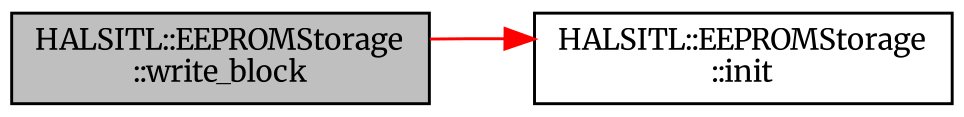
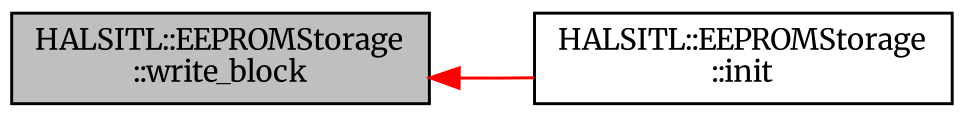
edge "HALSITL::EEPROMStorage ::write_block" -> "HALSITL::EEPROMStorage ::init": reversed
